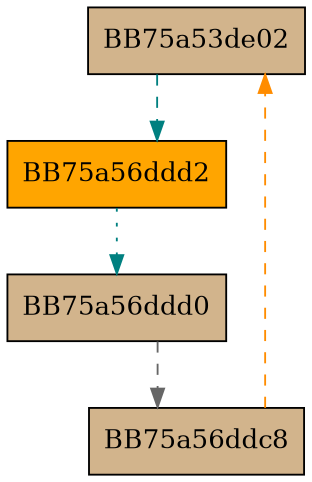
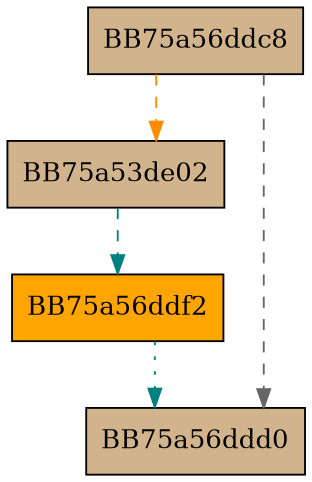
node "BB75a56ddd2": label "BB75a56ddd2" -> "BB75a56ddf2"
edge "BB75a56ddd0" -> "BB75a56ddc8": reversed
